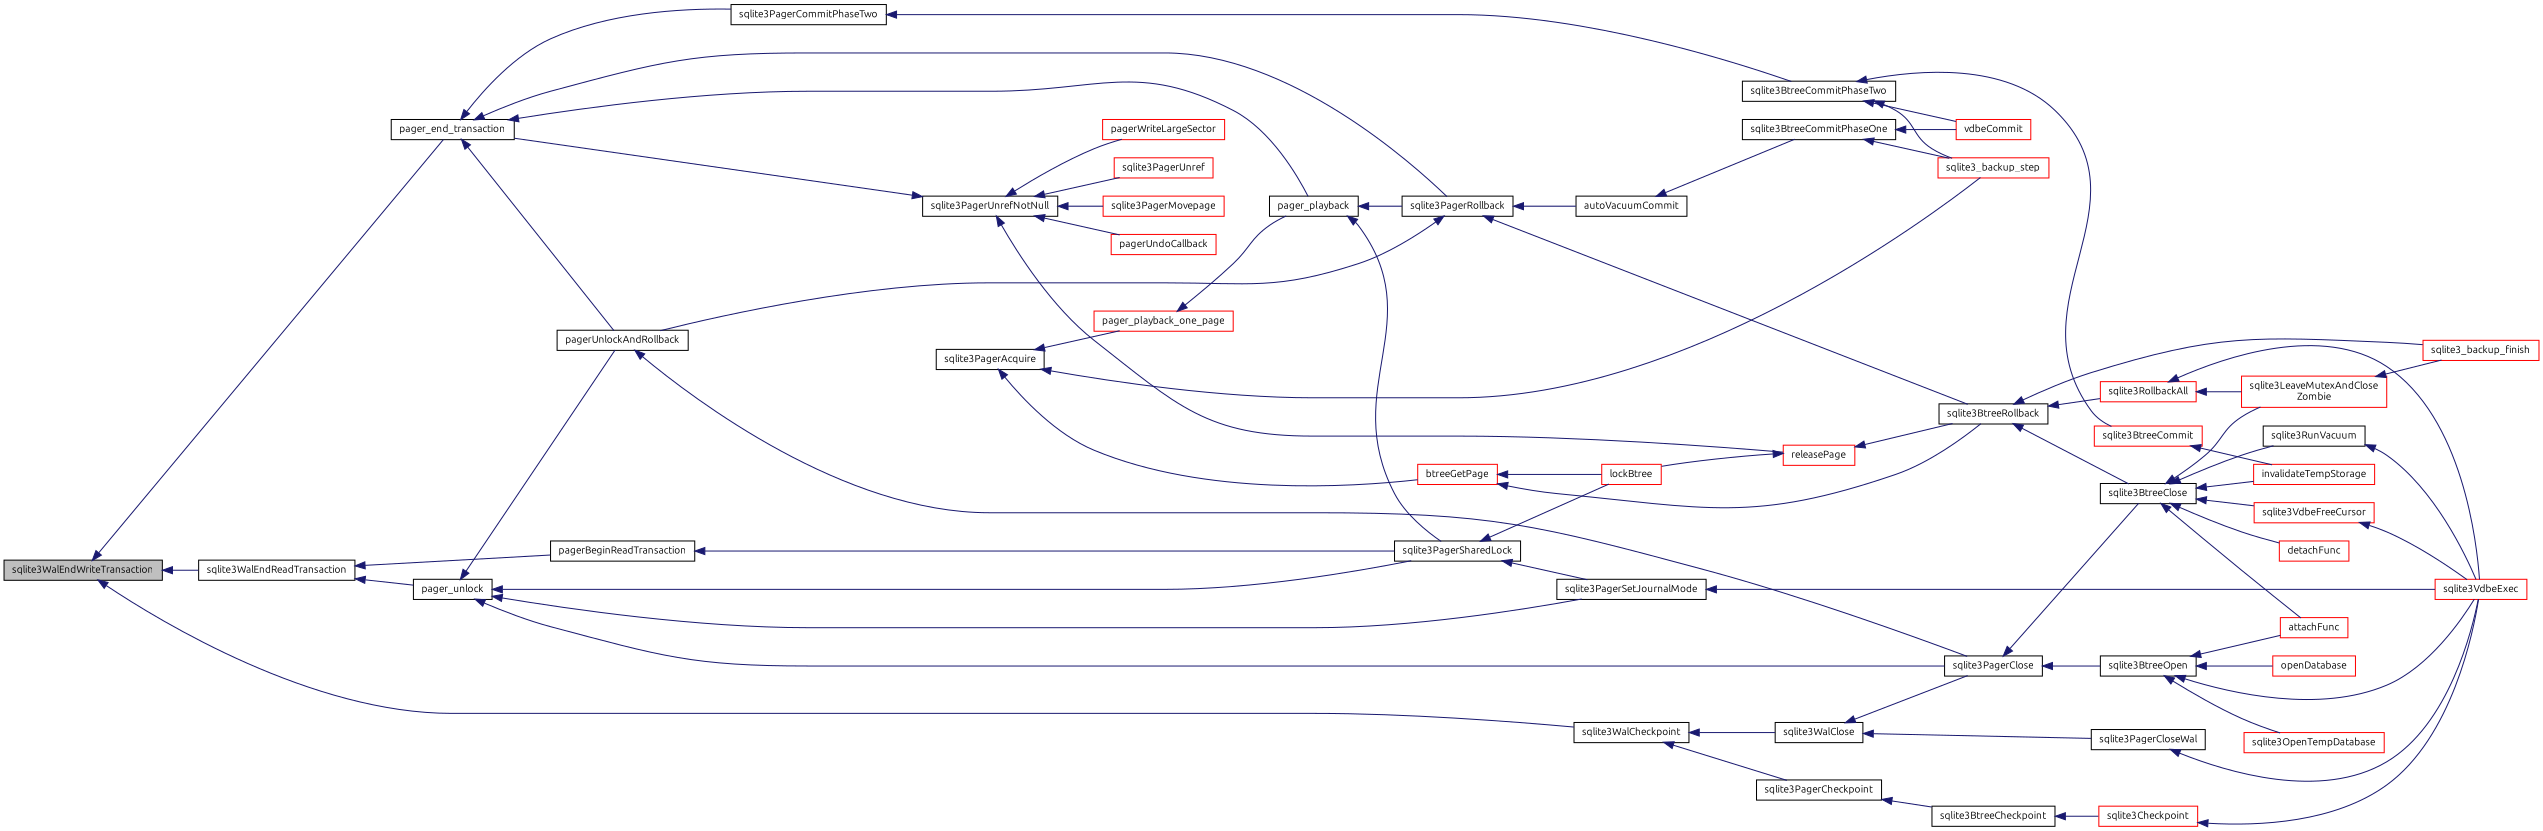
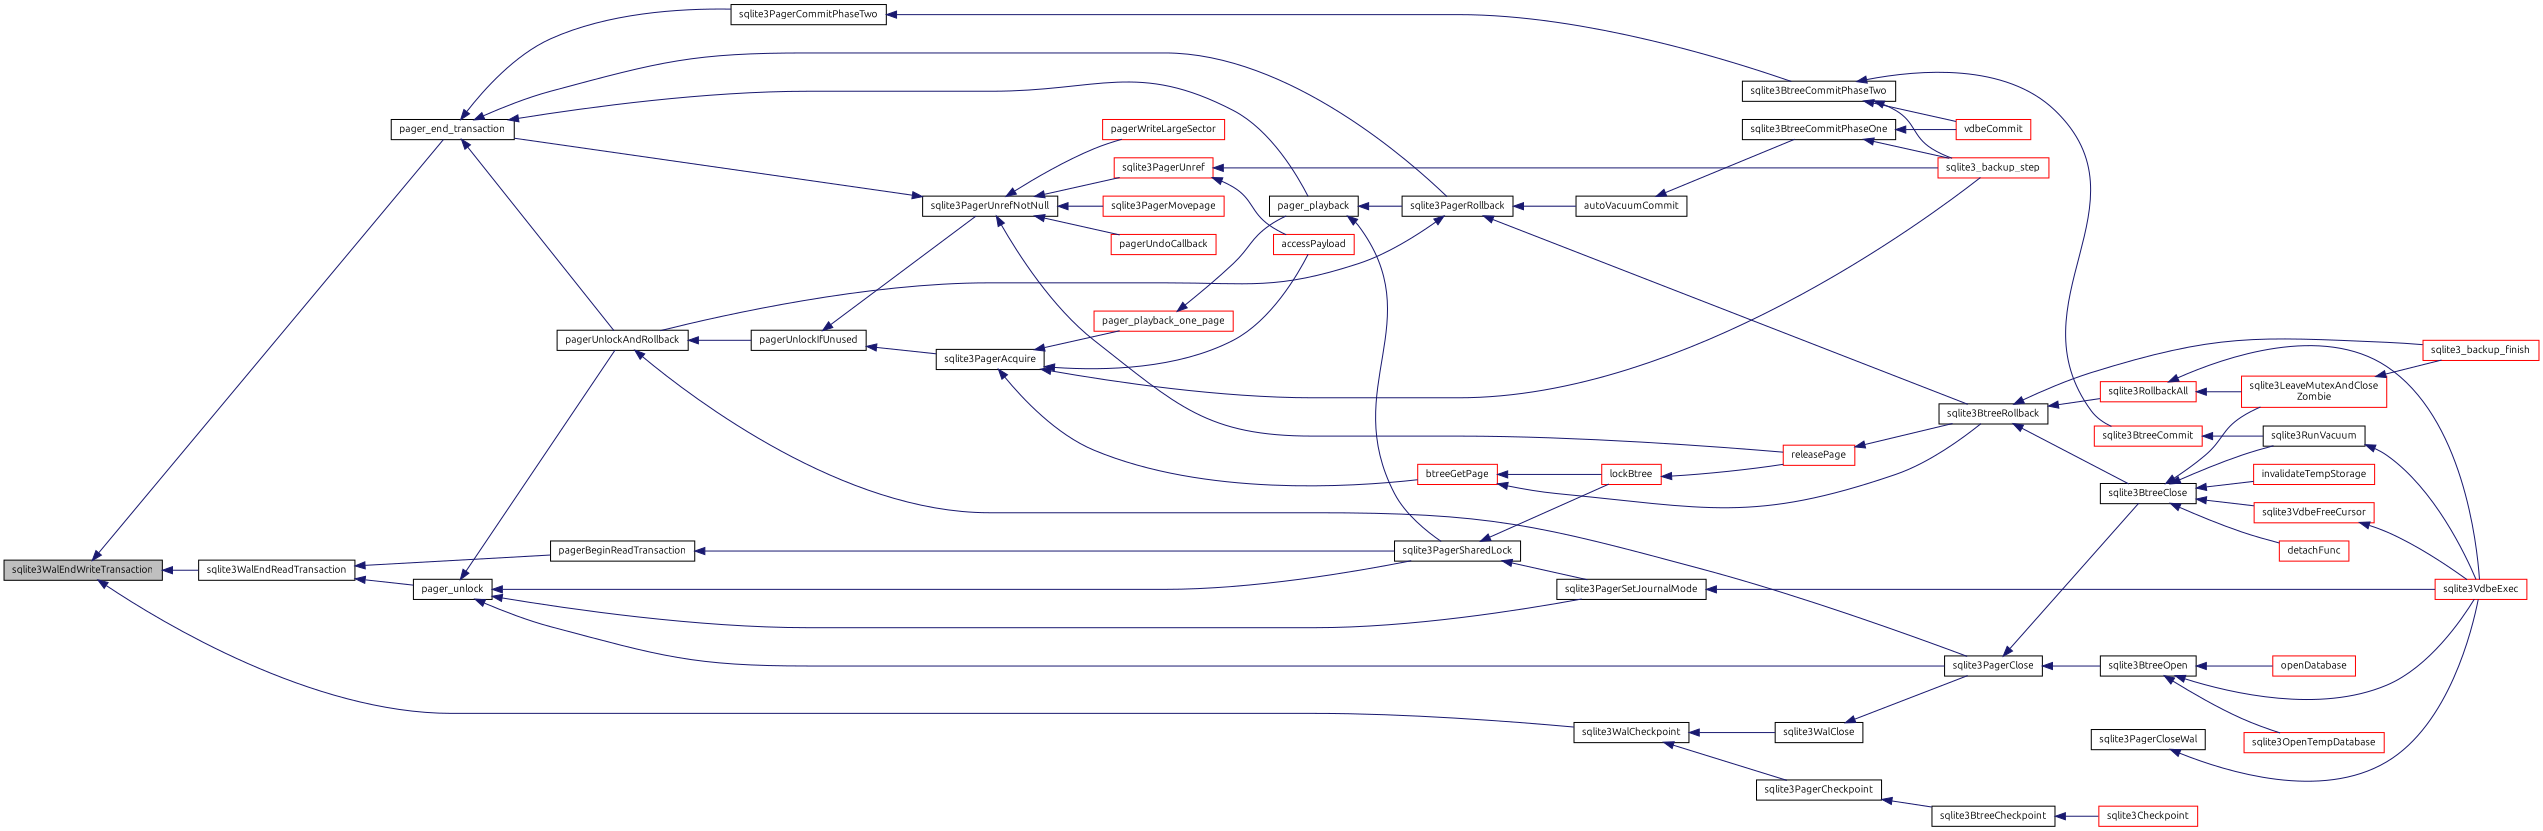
edge "sqlite3_backup_step" -> "sqlite3PagerUnref": added
node "accessPayload": added
node "pagerUnlockIfUnused": added
edge "invalidateTempStorage" -> "sqlite3BtreeCommit": now "sqlite3RunVacuum" -> "sqlite3BtreeCommit"
edge "lockBtree" -> "releasePage": reversed
node "attachFunc": removed
edge "sqlite3PagerCloseWal" -> "sqlite3WalClose": removed
edge "sqlite3VdbeExec" -> "sqlite3Checkpoint": removed
